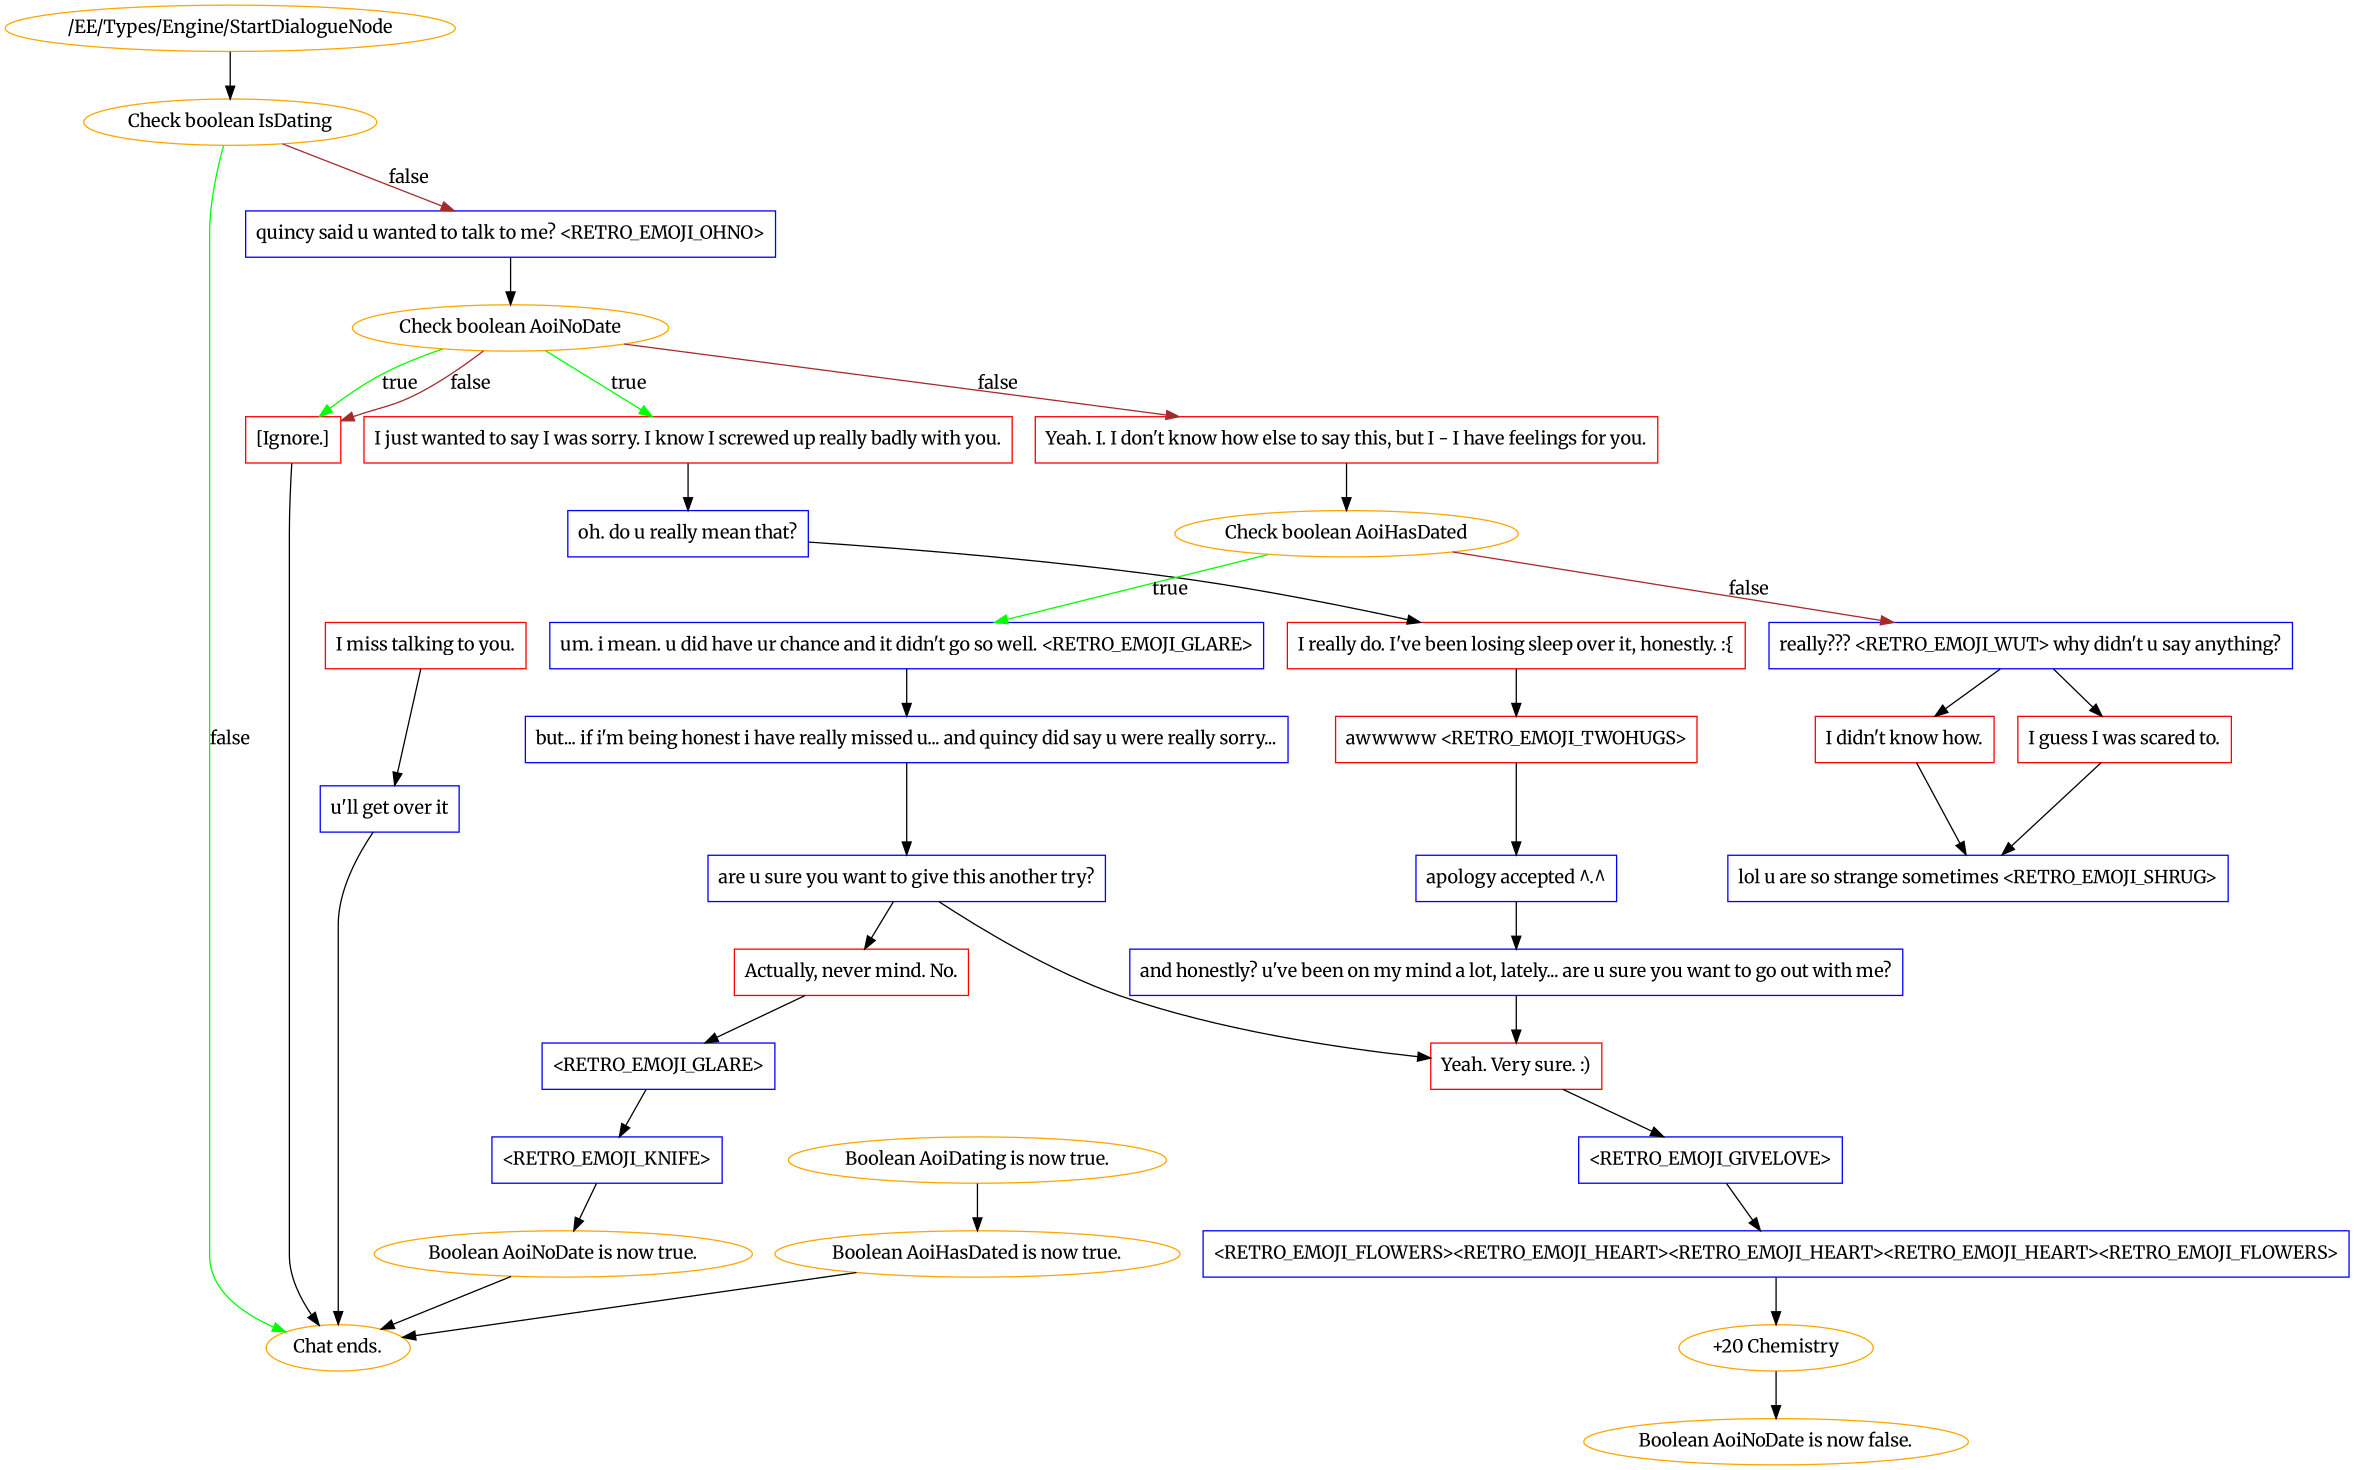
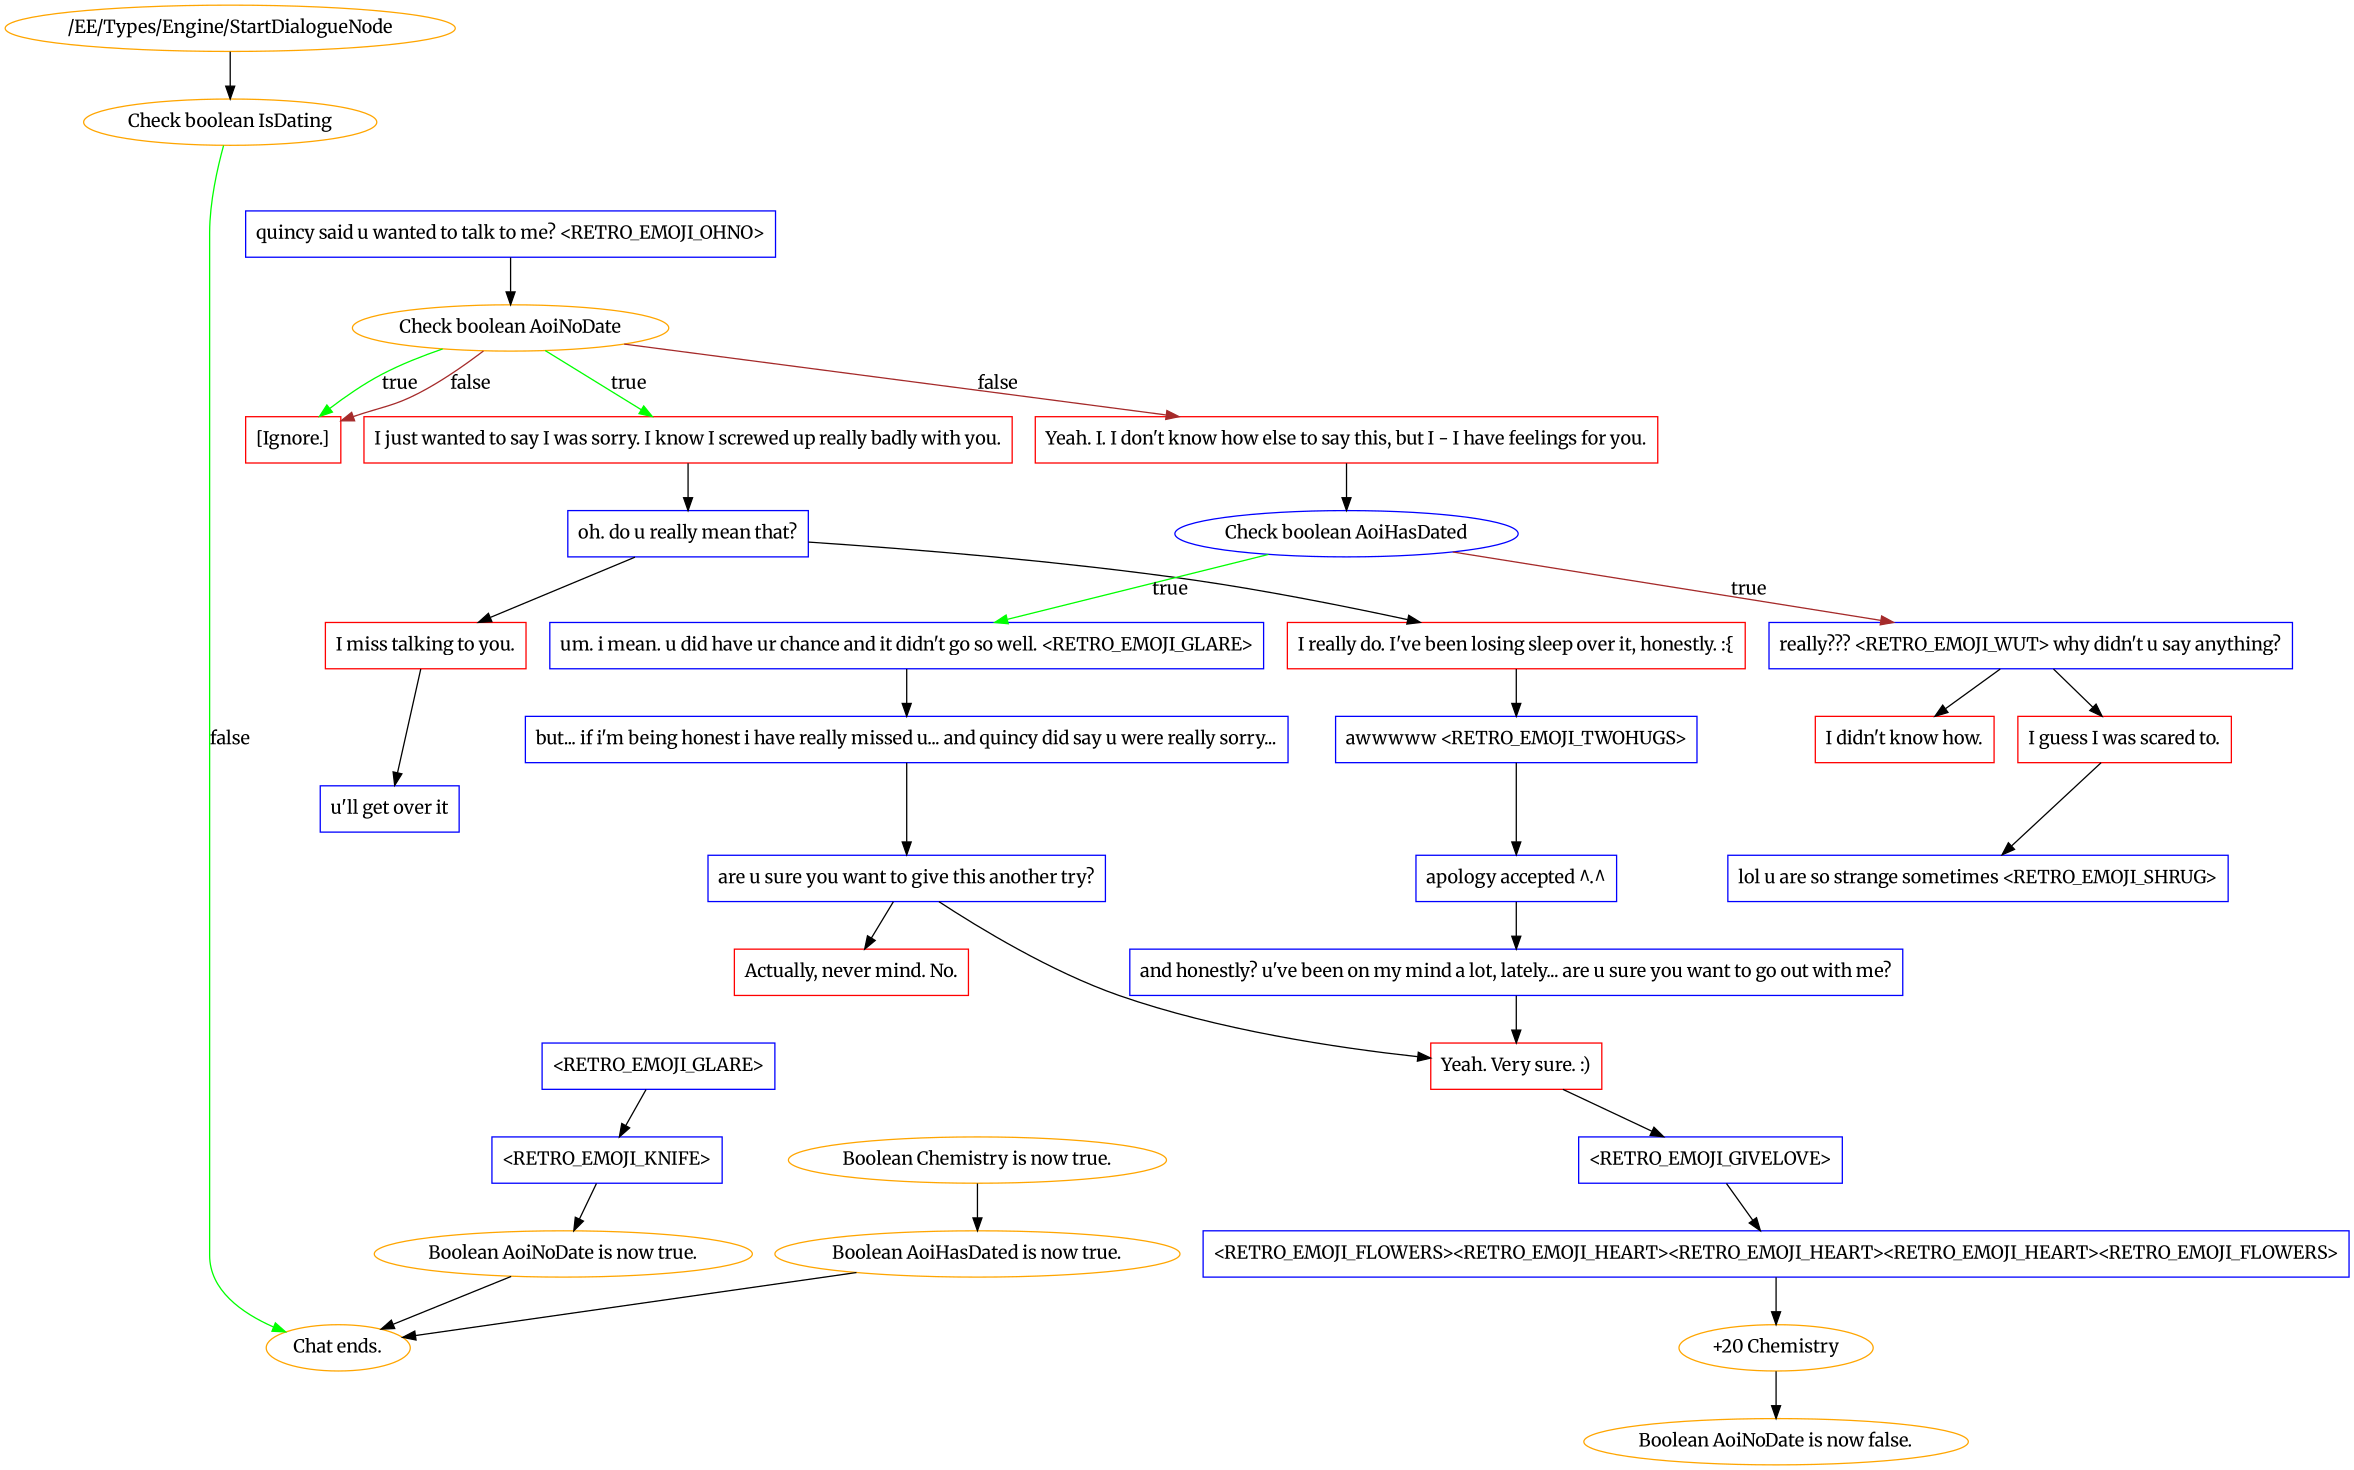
edge "Check boolean IsDating" -> "quincy said u wanted to talk to me? <RETRO_EMOJI_OHNO>": removed, label "false"
node "Check boolean AoiHasDated": color orange -> blue
edge "oh. do u really mean that?" -> "I miss talking to you.": added
edge "Check boolean AoiHasDated" -> "really??? <RETRO_EMOJI_WUT> why didn't u say anything?": label "false" -> "true"
node "awwwww <RETRO_EMOJI_TWOHUGS>": color red -> blue
edge "I didn't know how." -> "lol u are so strange sometimes <RETRO_EMOJI_SHRUG>": removed
edge "[Ignore.]" -> "Chat ends.": removed
edge "Actually, never mind. No." -> "<RETRO_EMOJI_GLARE>": removed
edge "u'll get over it" -> "Chat ends.": removed
node "Boolean AoiDating is now true.": label "Boolean AoiDating is now true." -> "Boolean Chemistry is now true."
